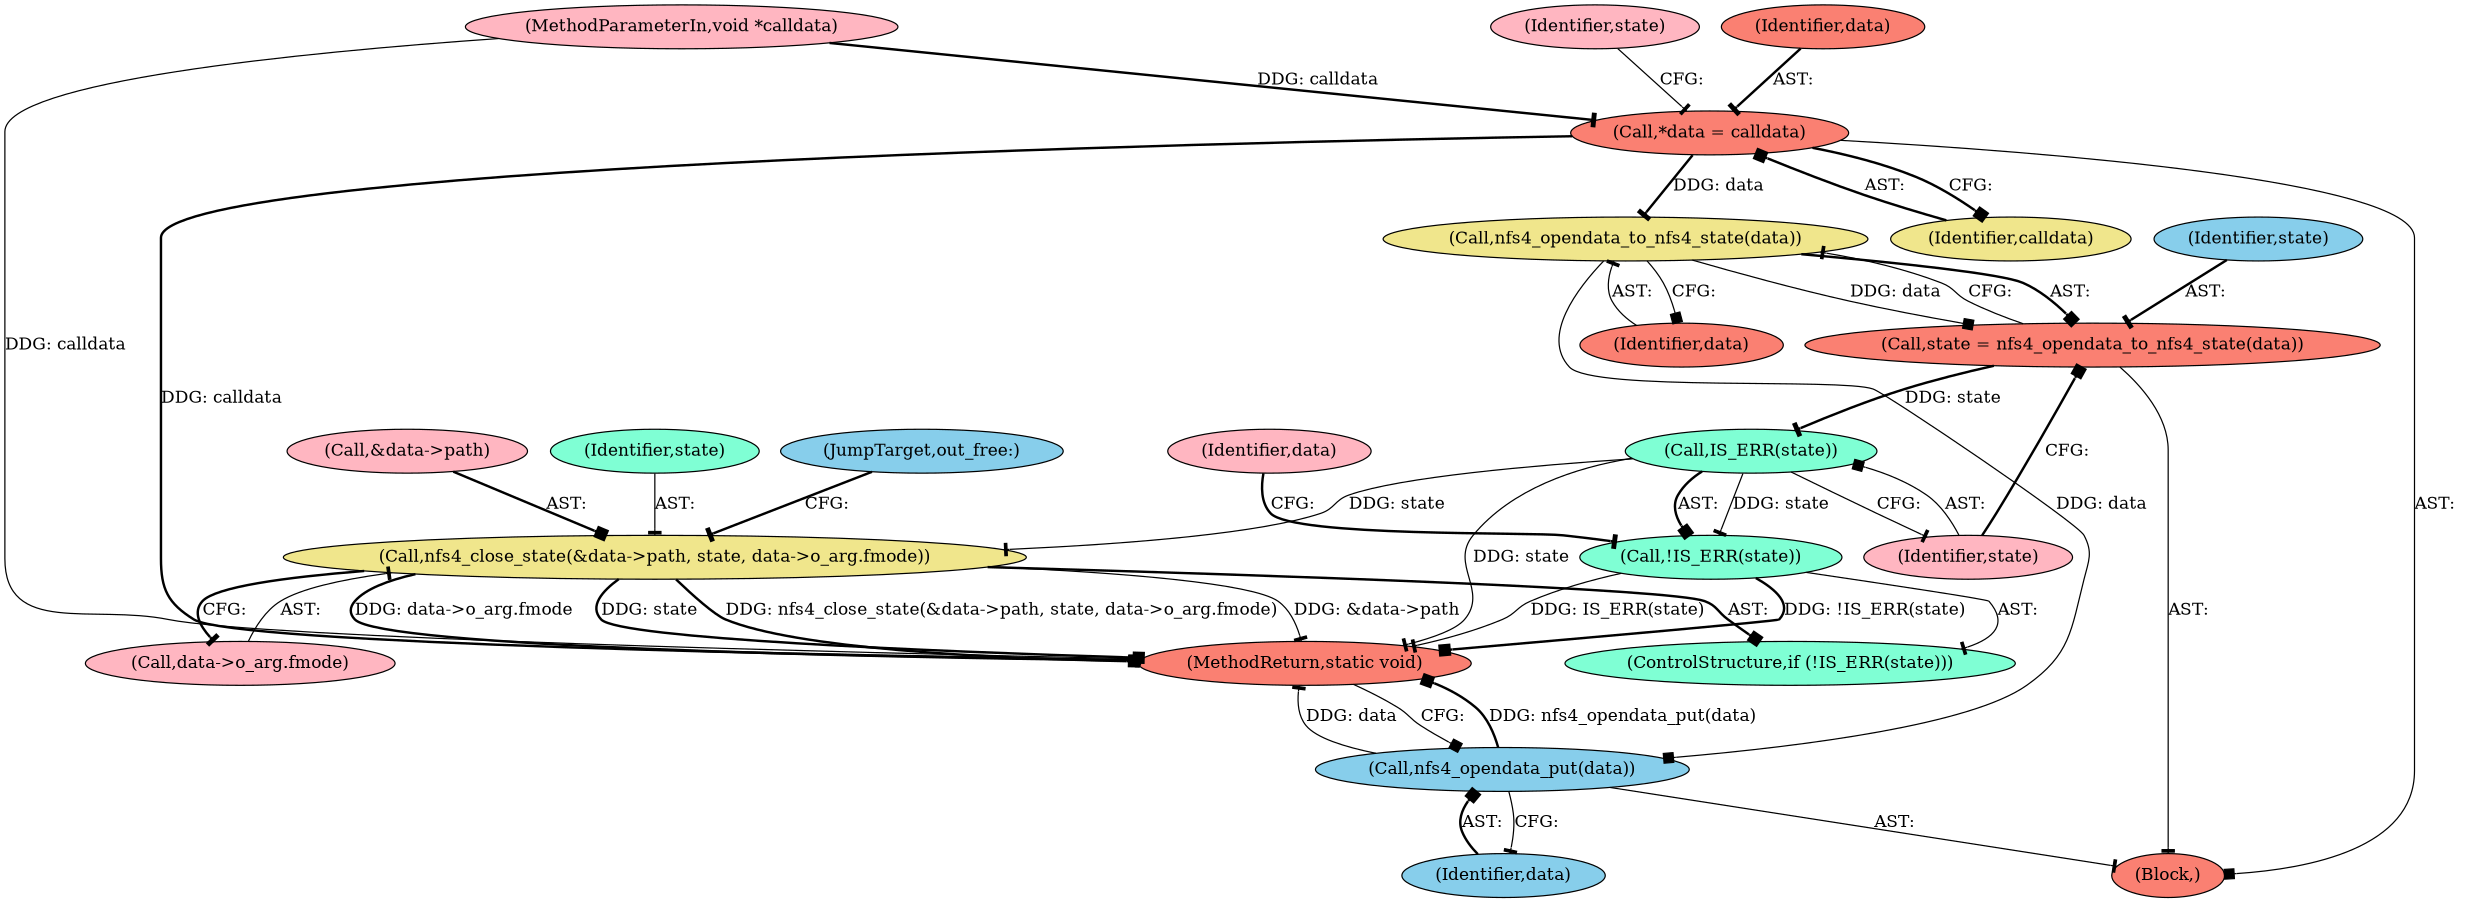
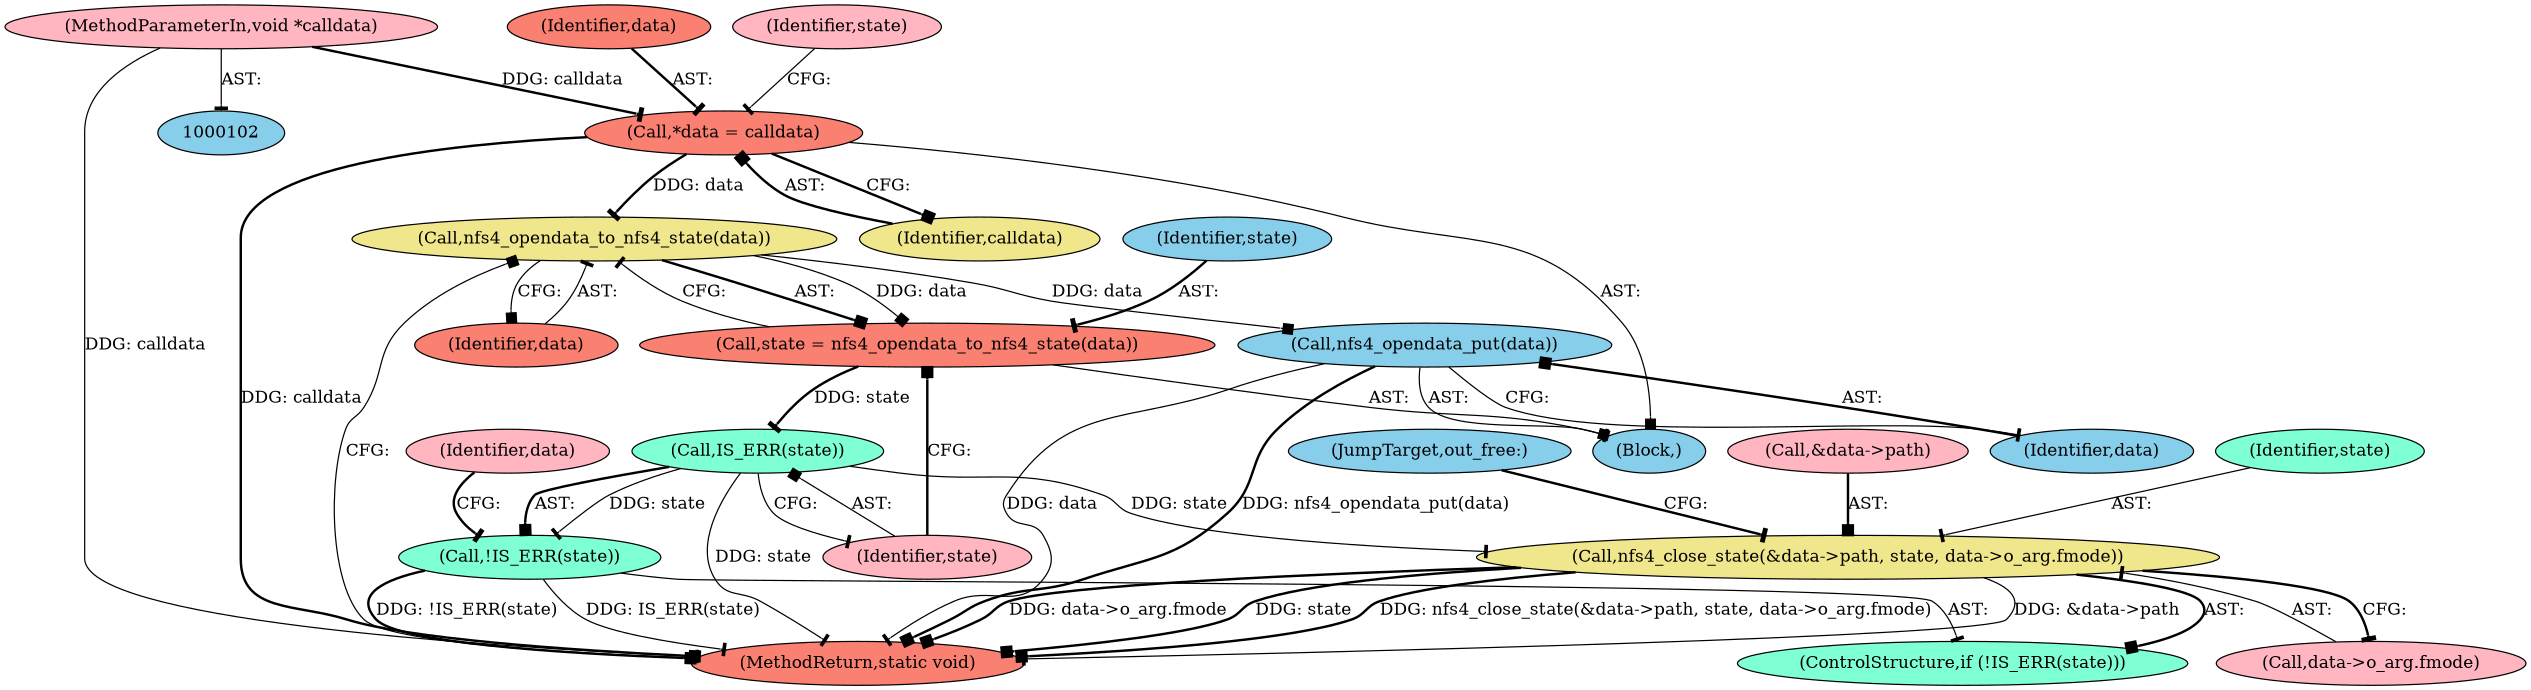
node "1000102": added
edge "(Call,*data = calldata)" -> "(MethodReturn,static void)": arrowhead tee -> box
edge "(Call,state = nfs4_opendata_to_nfs4_state(data))" -> "(Block,)": arrowhead tee -> box
edge "(MethodReturn,static void)" -> "(Call,nfs4_opendata_put(data))": now "(MethodReturn,static void)" -> "(Call,nfs4_opendata_to_nfs4_state(data))"
node "(Block,)": fillcolor salmon -> skyblue
